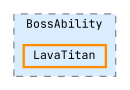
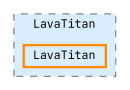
cluster "BossAbility": label "BossAbility" -> "LavaTitan"
